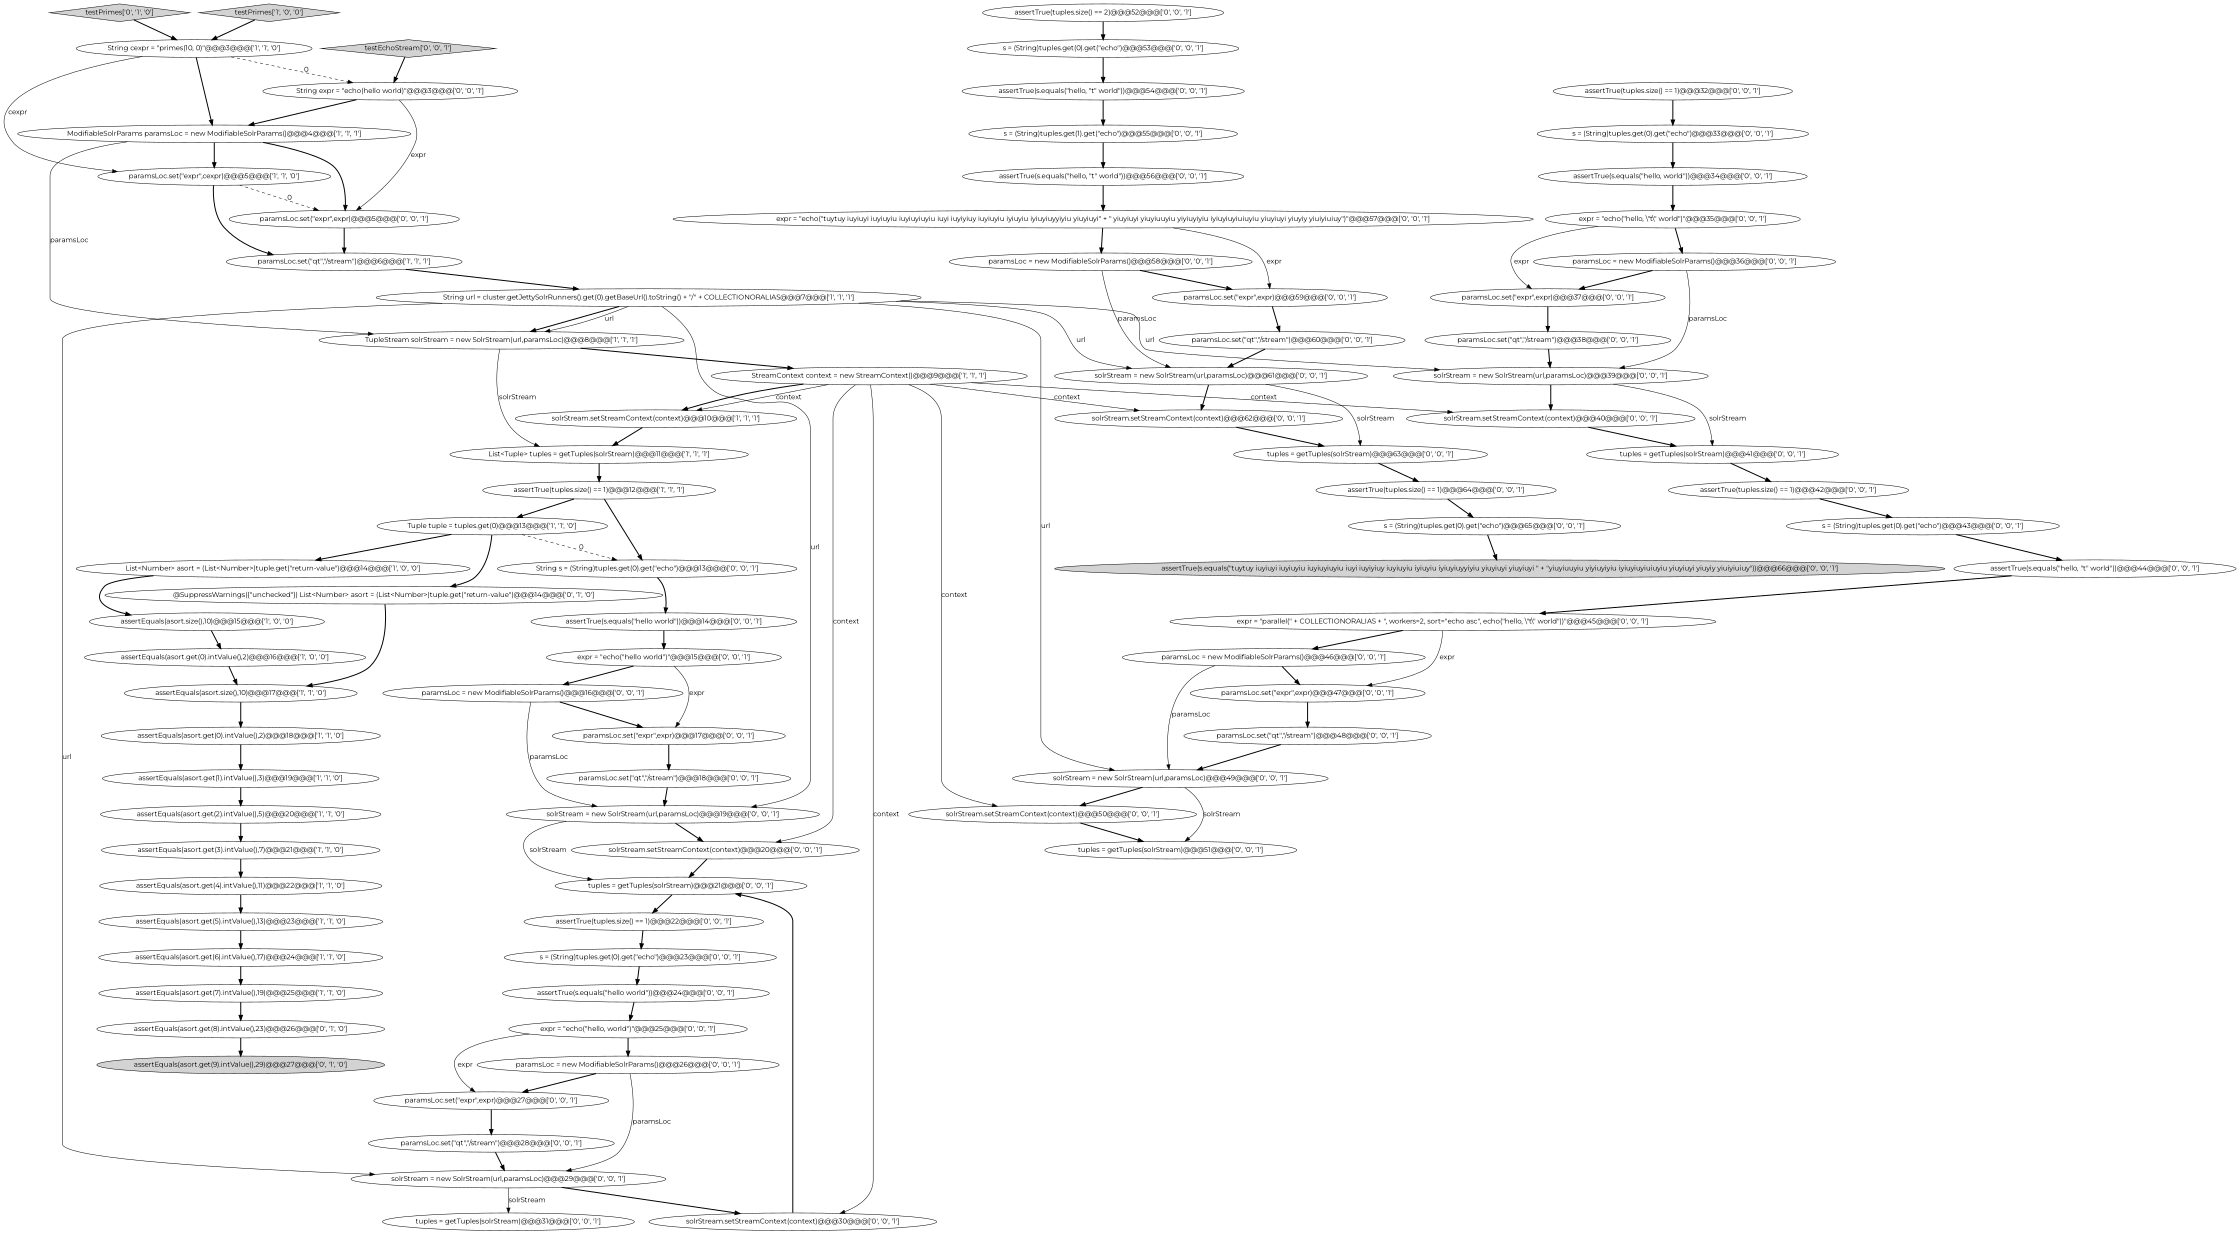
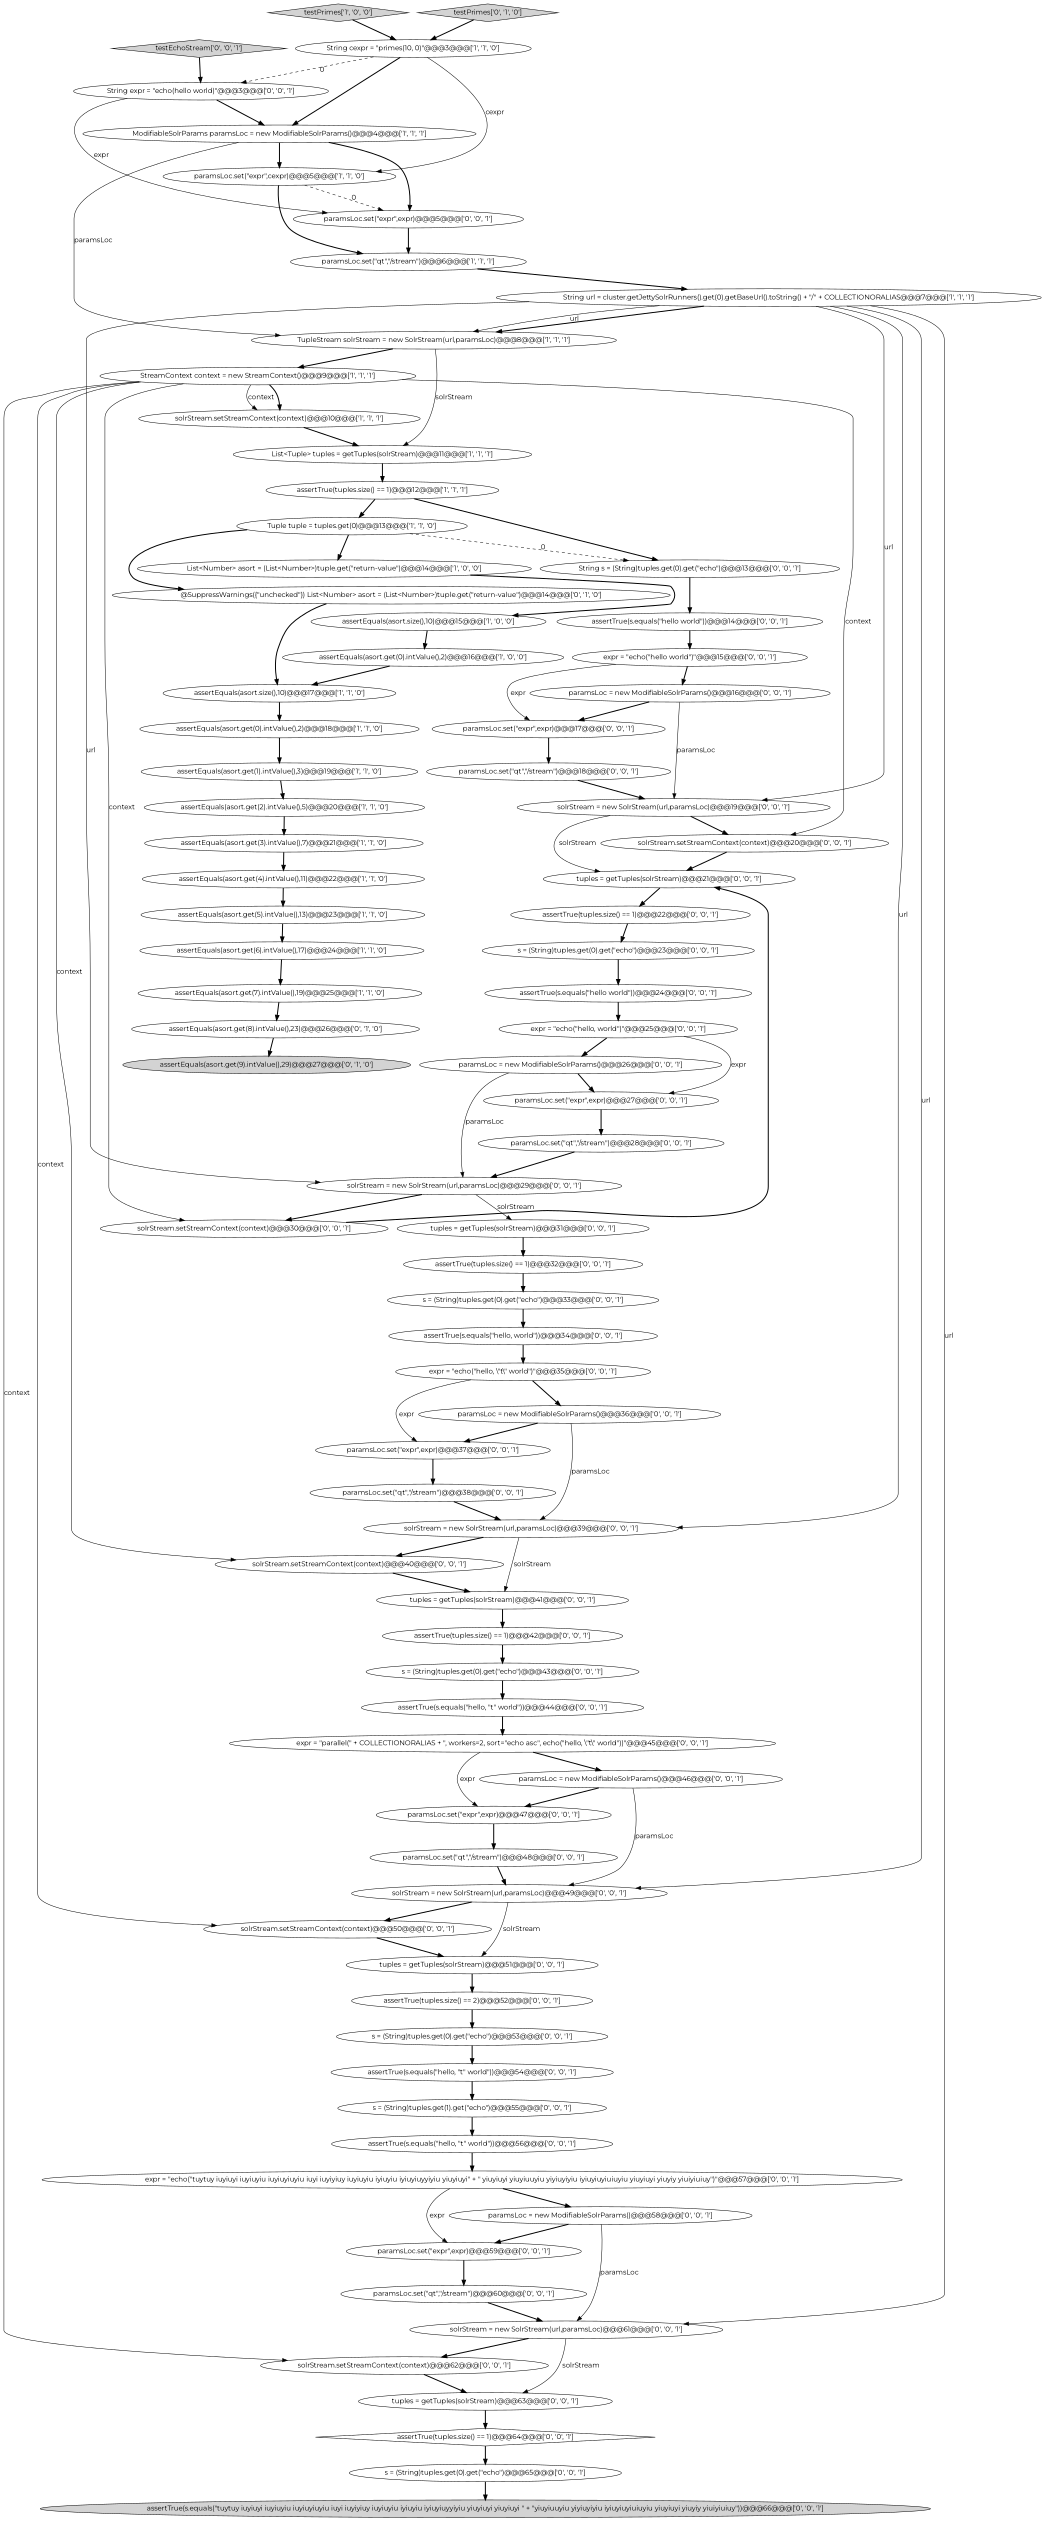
node "assertTrue(tuples.size() == 1)@@@64@@@['0', '0', '1']": shape ellipse -> diamond
edge "tuples = getTuples(solrStream)@@@31@@@['0', '0', '1']" -> "assertTrue(tuples.size() == 1)@@@32@@@['0', '0', '1']": added
edge "tuples = getTuples(solrStream)@@@51@@@['0', '0', '1']" -> "assertTrue(tuples.size() == 2)@@@52@@@['0', '0', '1']": added
